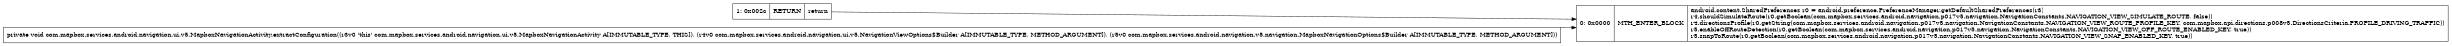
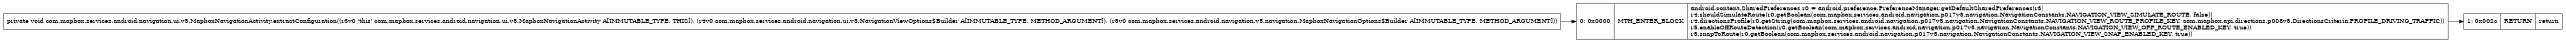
edge "1: 0x002c" -> "0: 0x0000": reversed
